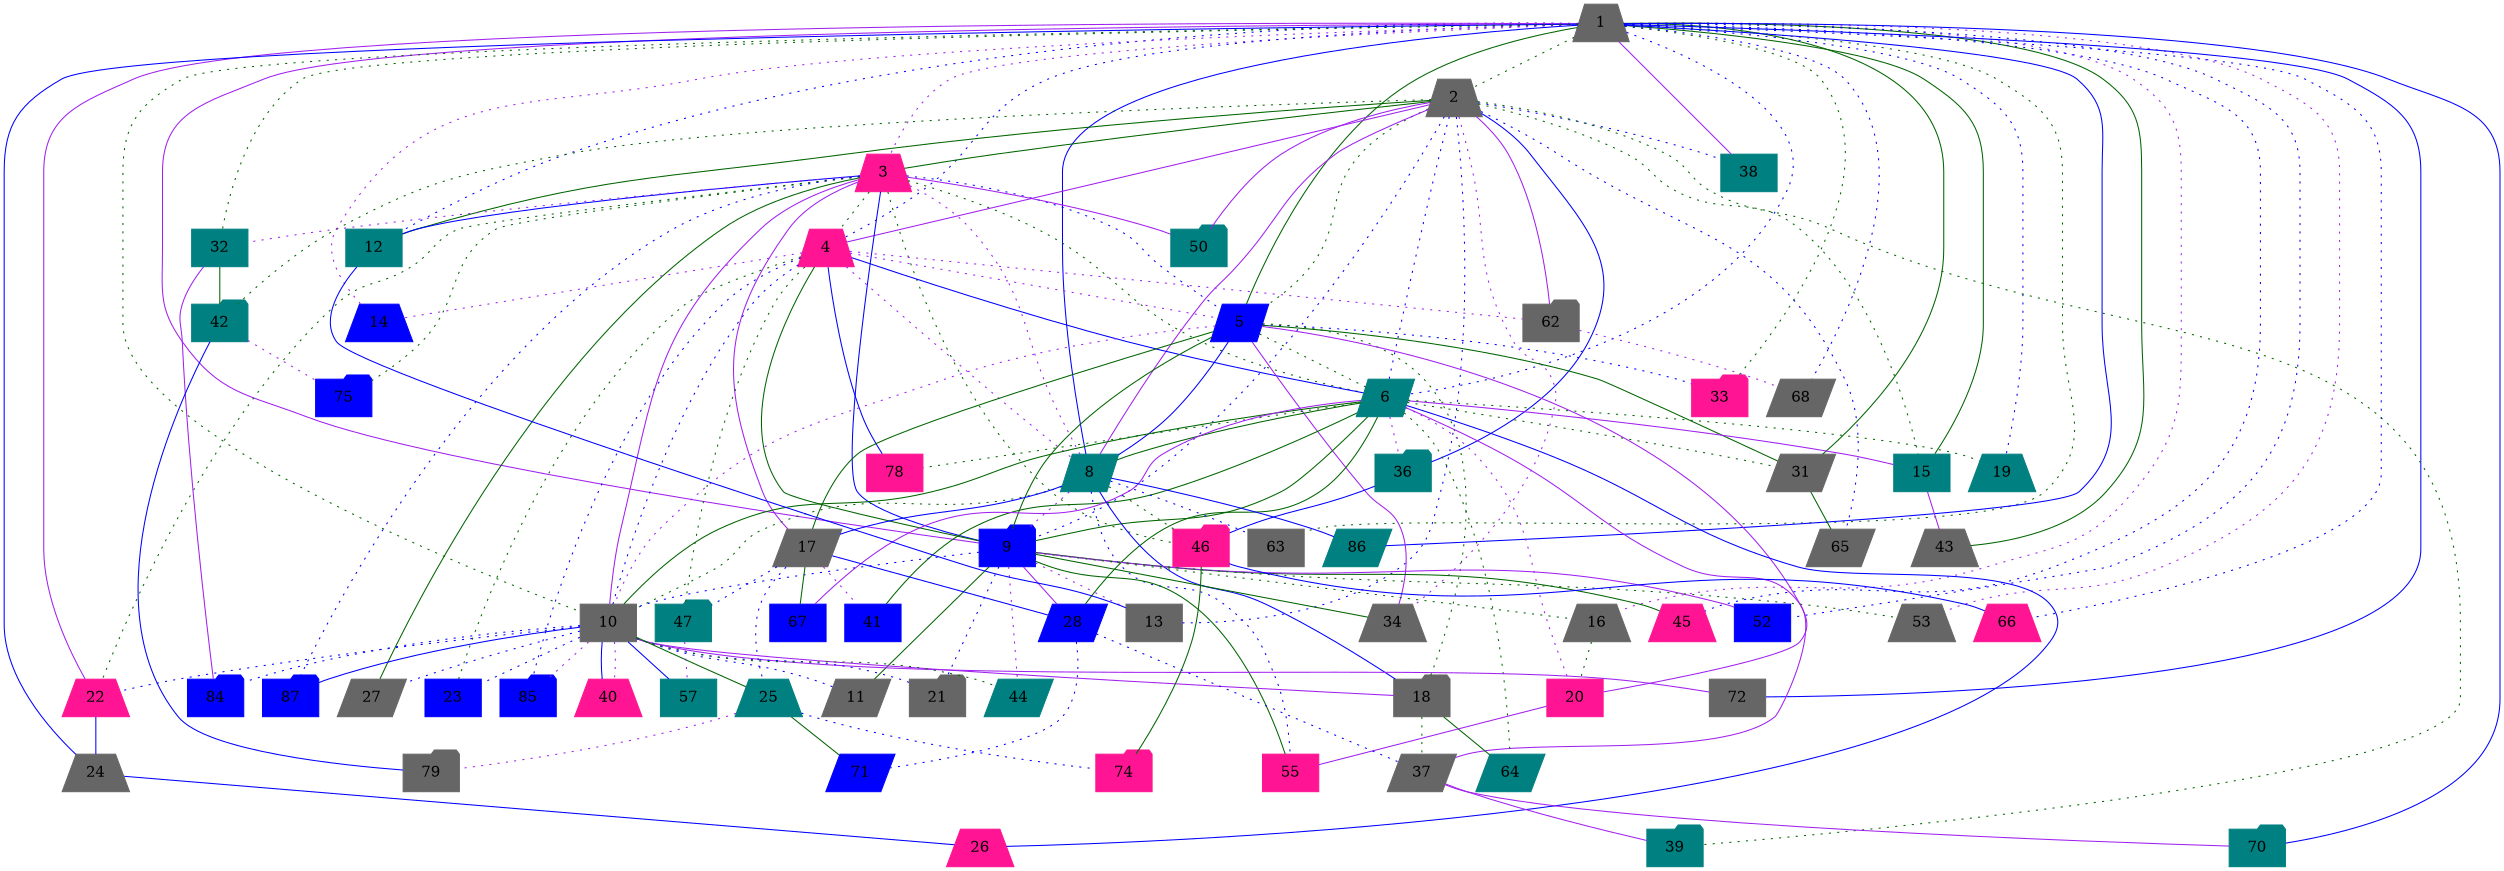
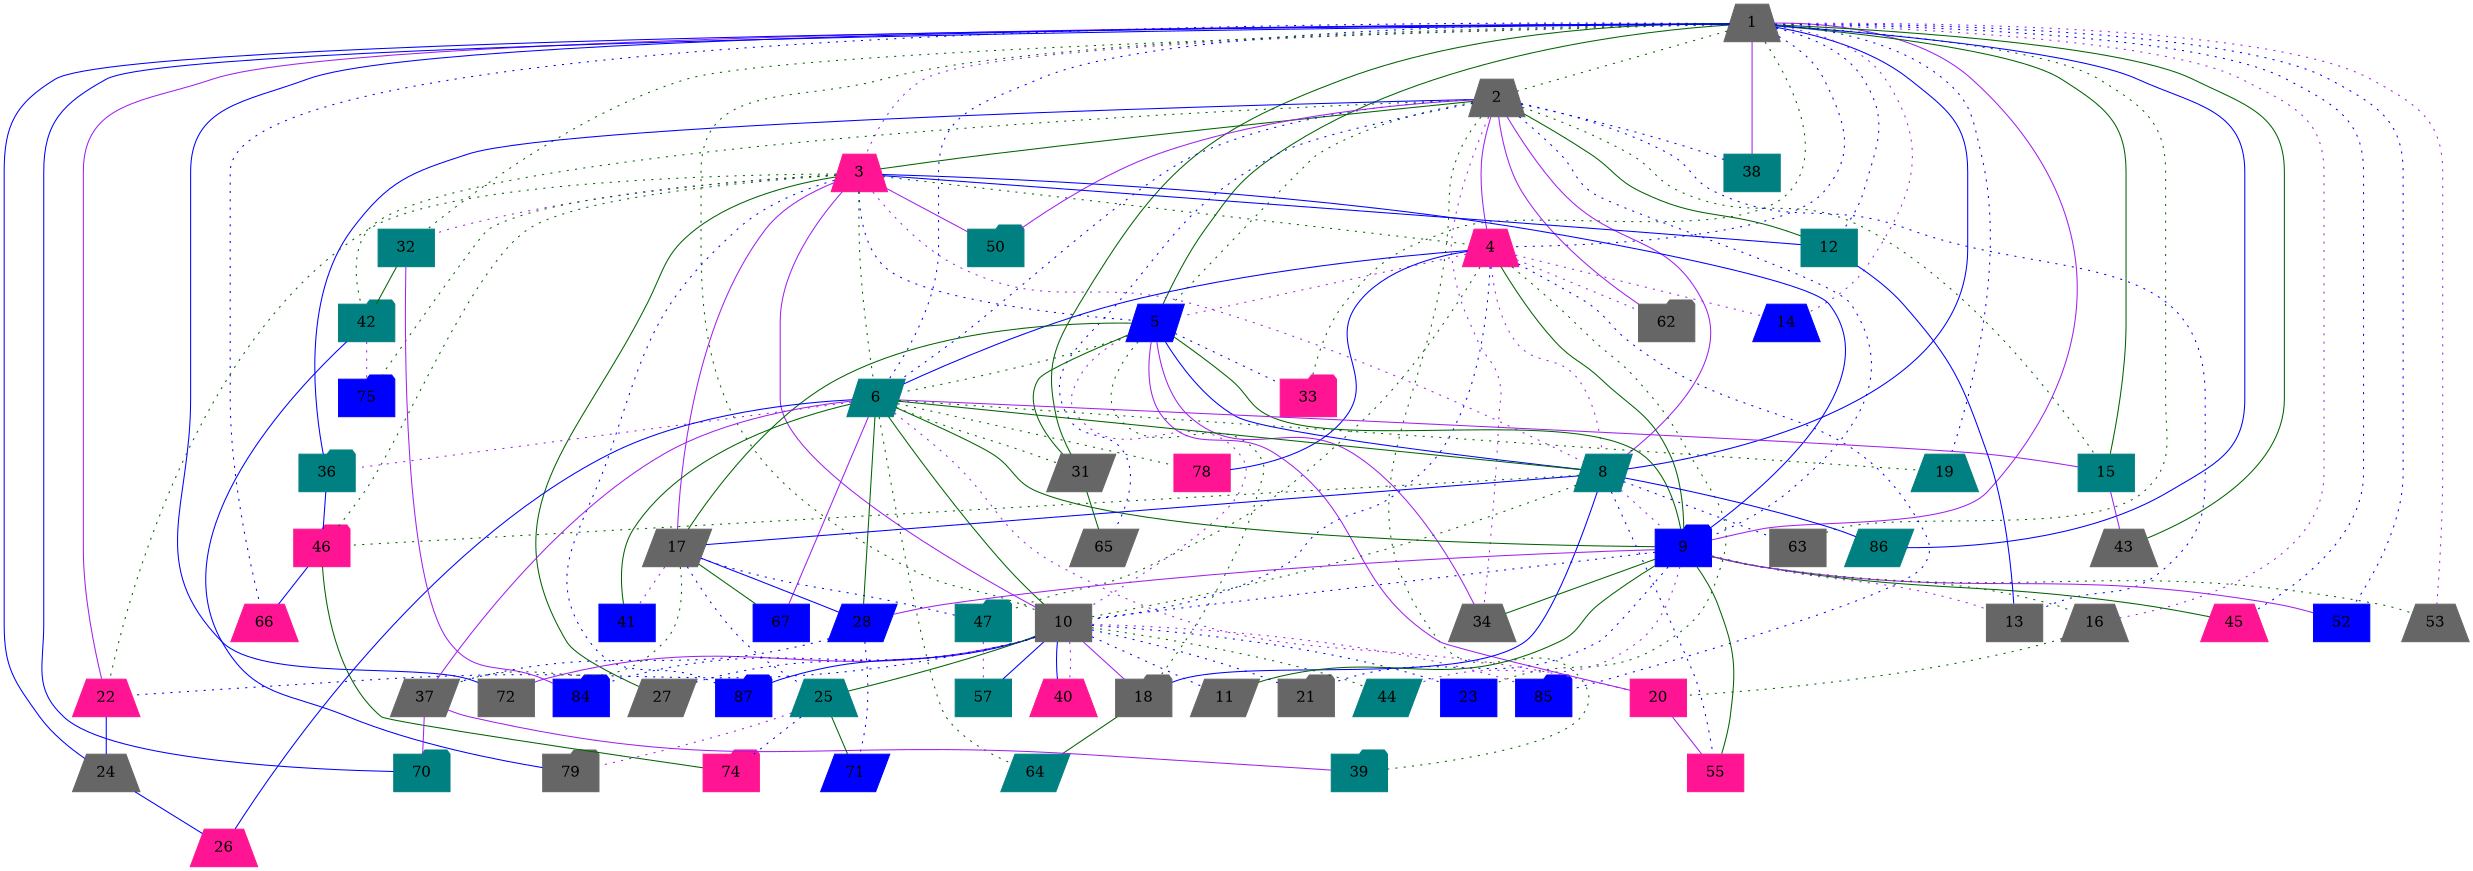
node "68": removed
edge "18" -- "37": now "17" -- "37"
